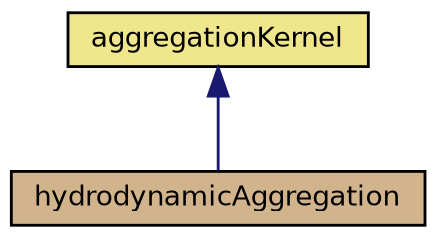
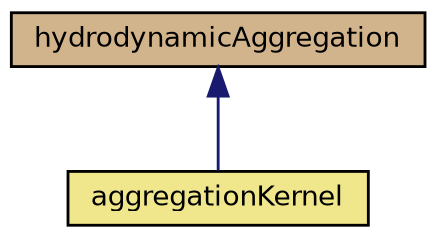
edge "hydrodynamicAggregation" -> "aggregationKernel": reversed
